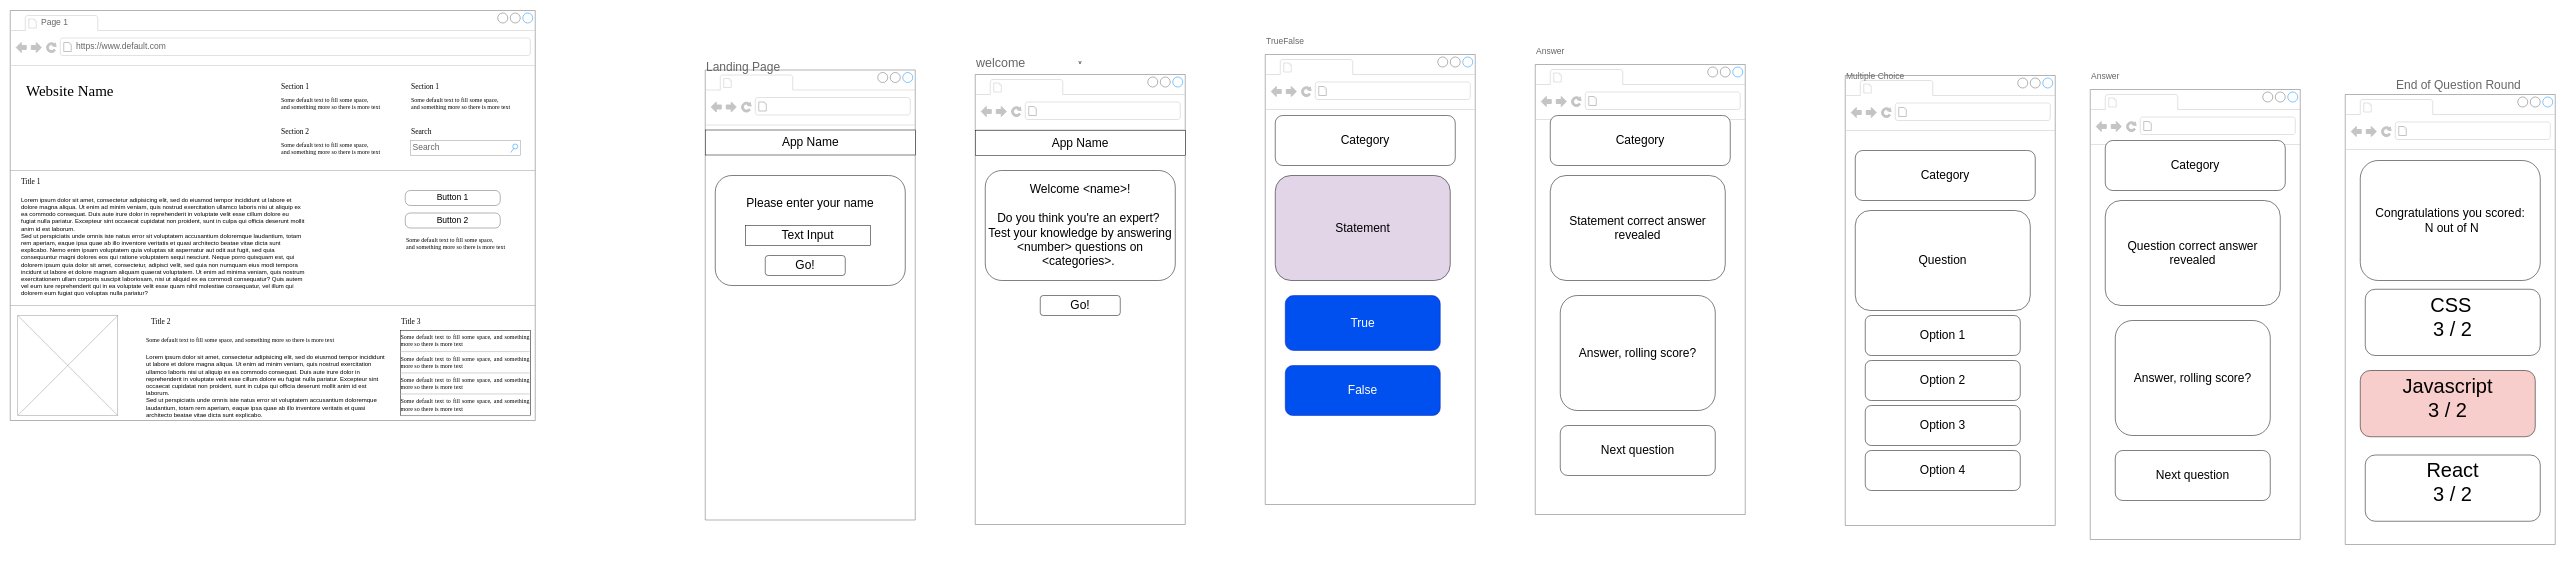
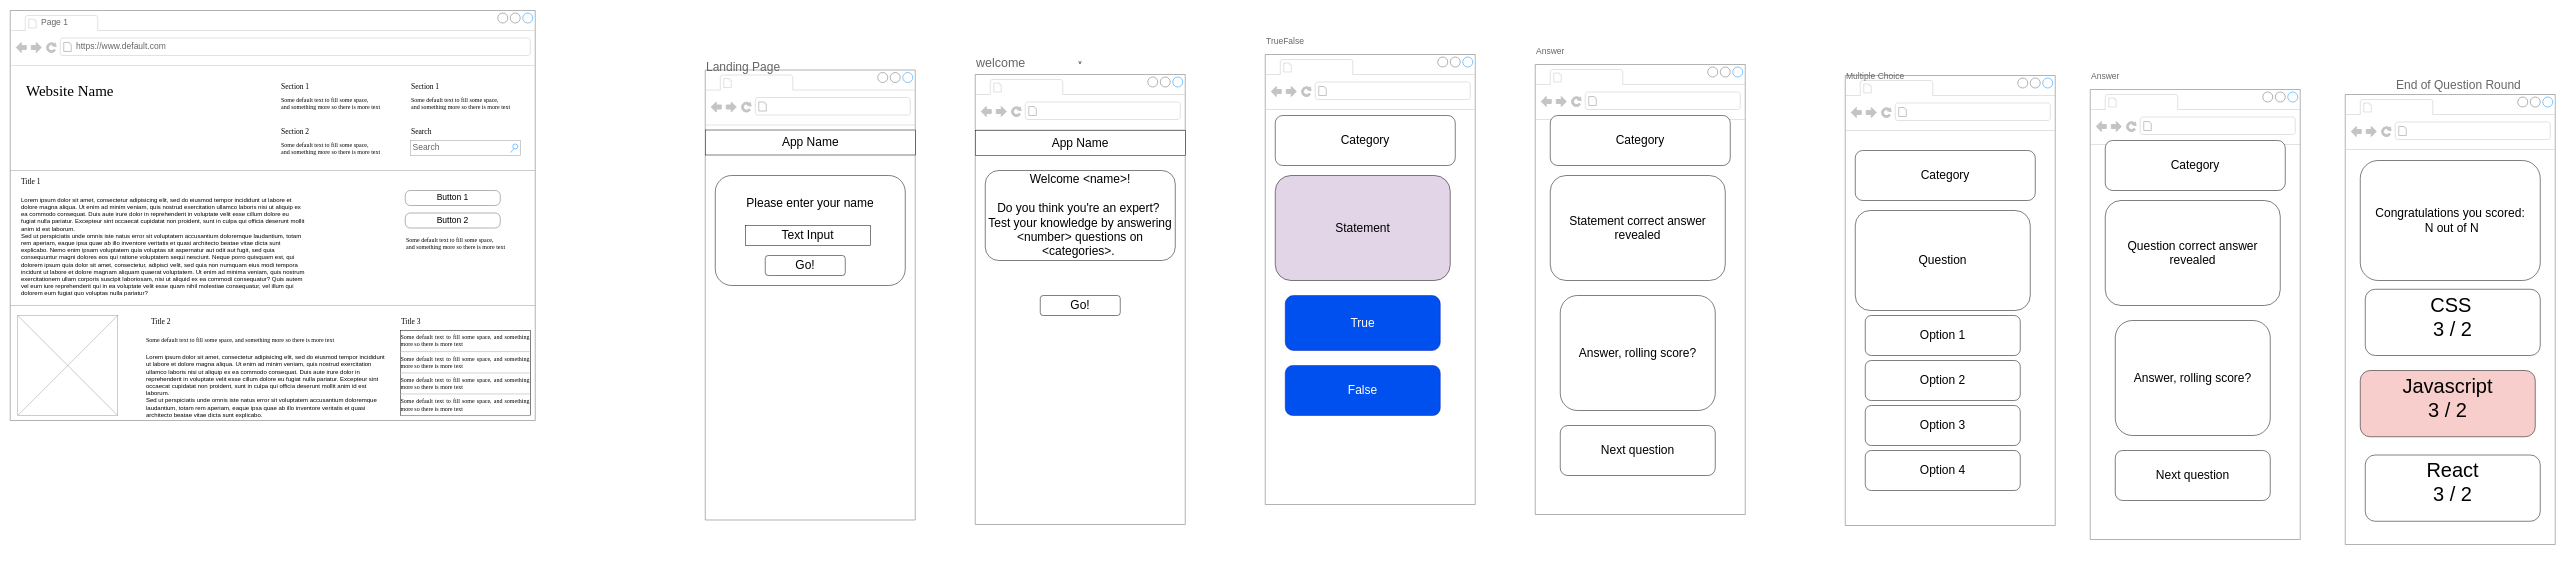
node "Welcome <name>! Do you think you're an expert? Test your knowledge by answering <number> questions on <categories>.": size 190x110 -> 190x90
